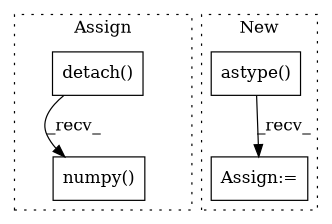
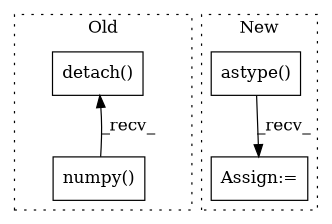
cluster "Assign": label "Assign" -> "Old"
edge "detach()" -> "numpy()": reversed
